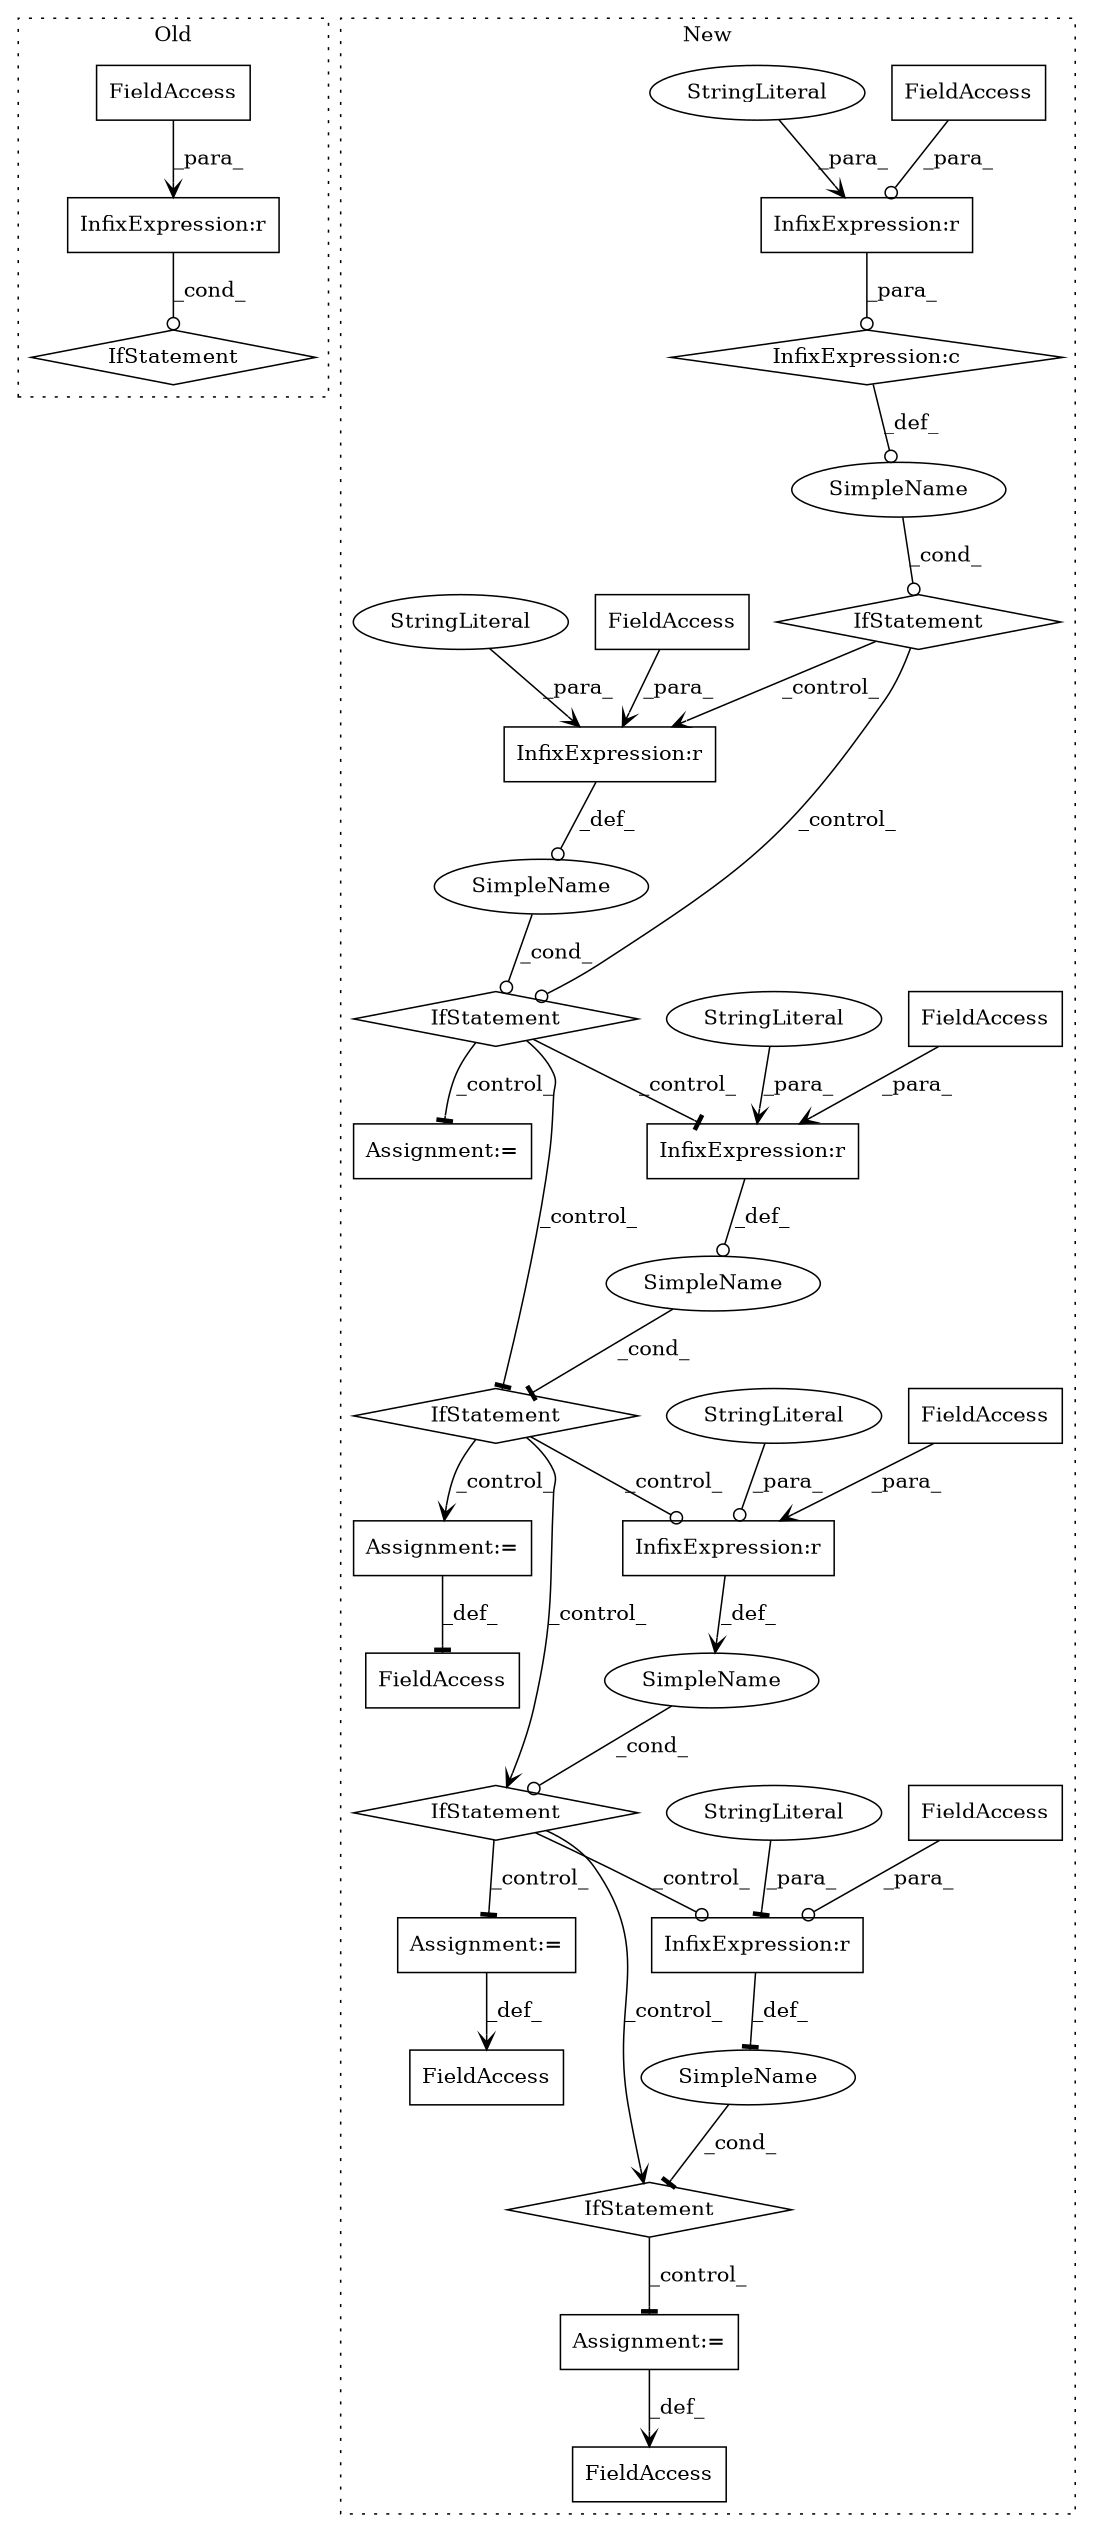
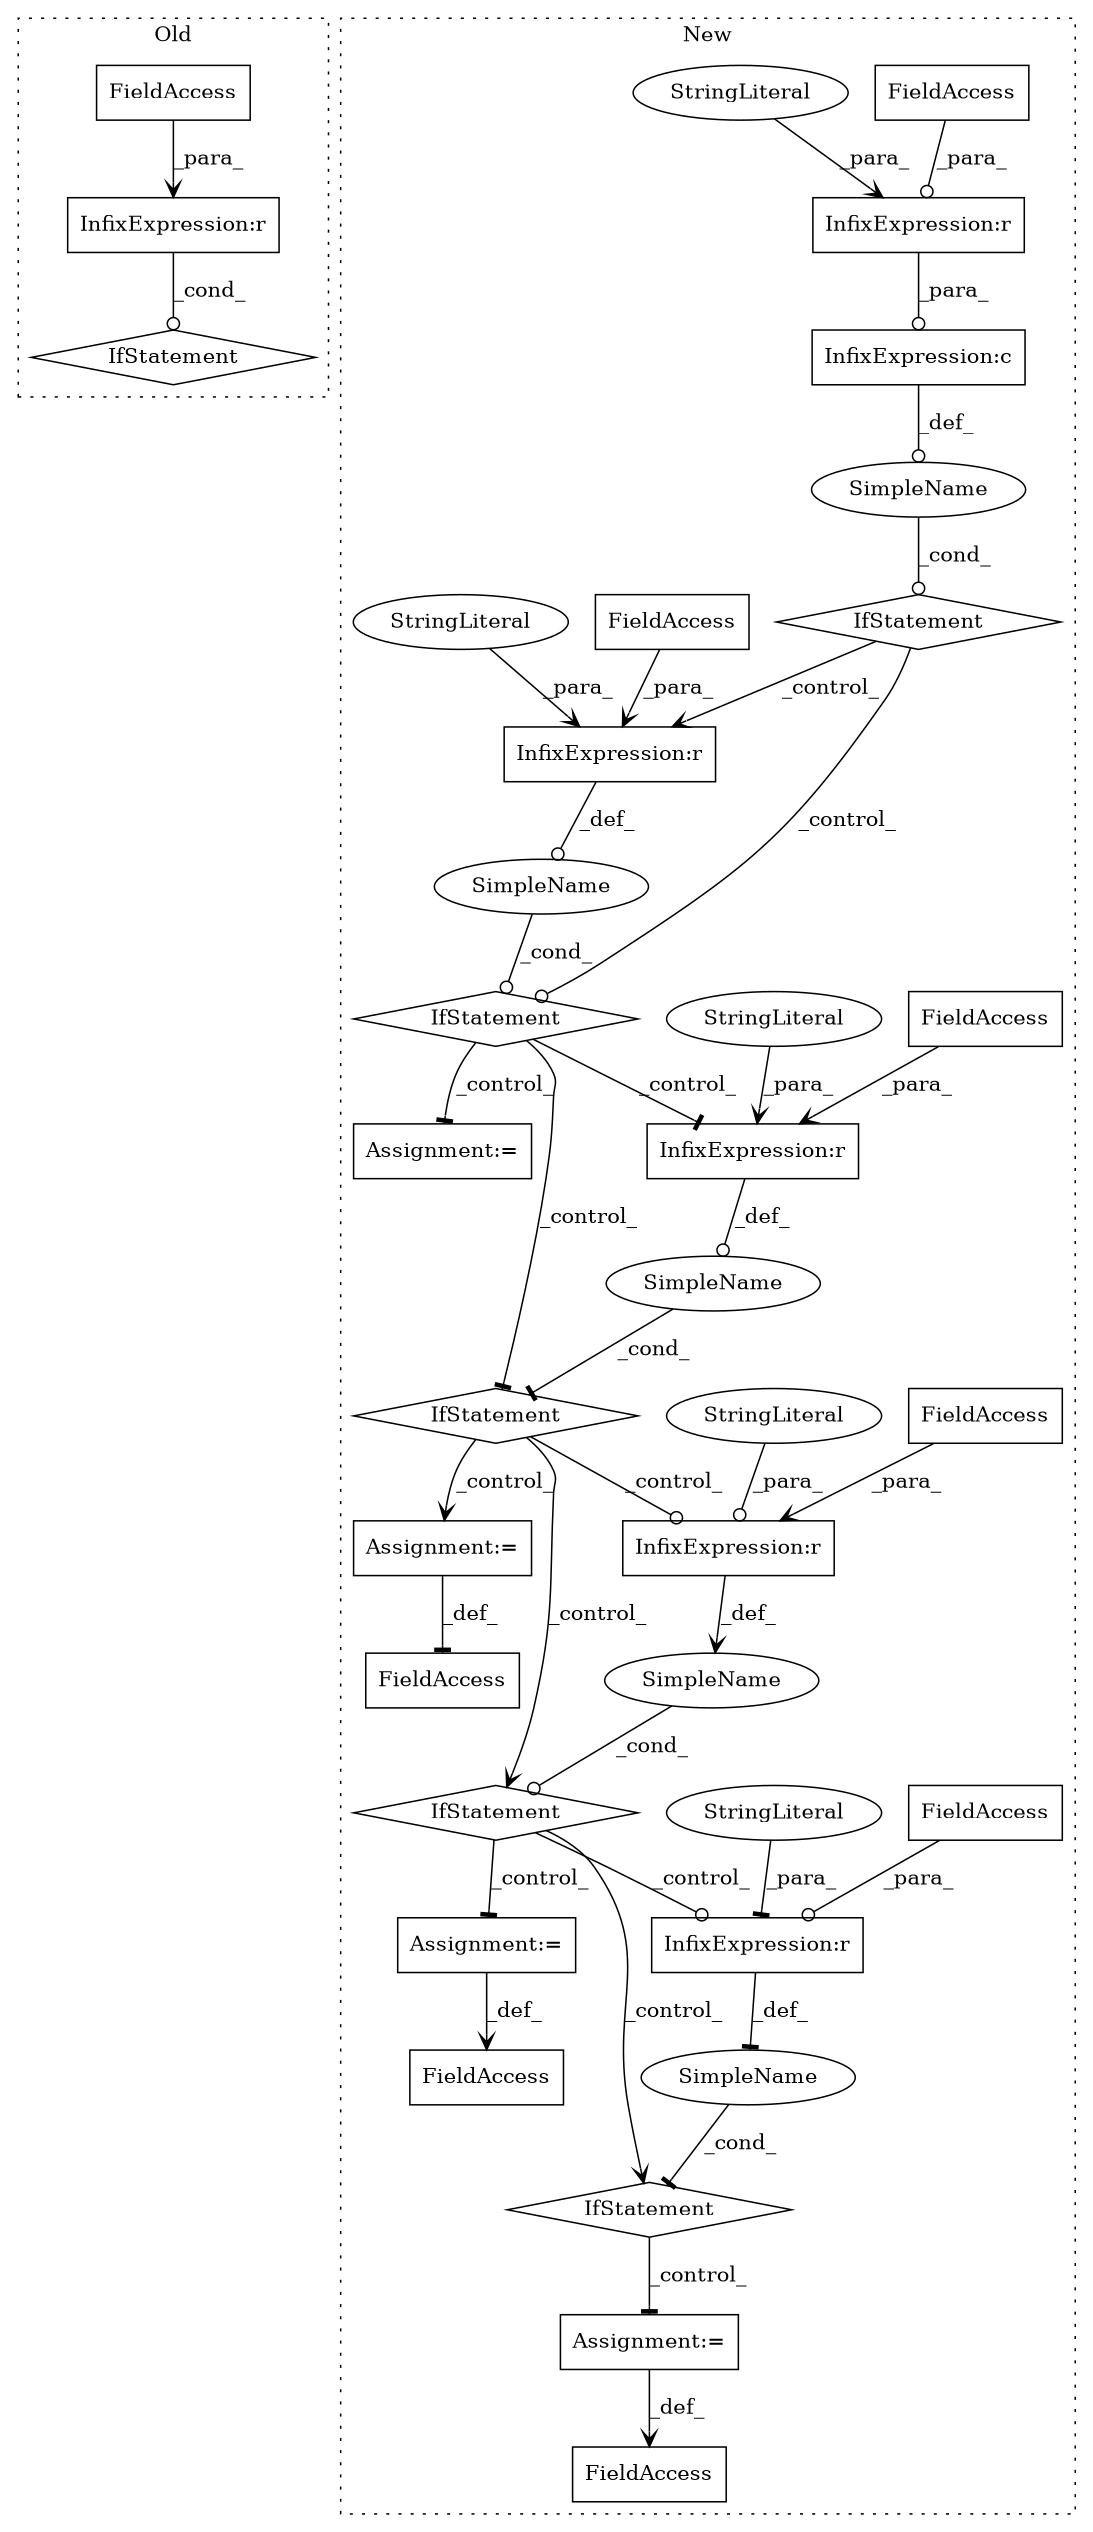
node "InfixExpression:c": shape diamond -> box
